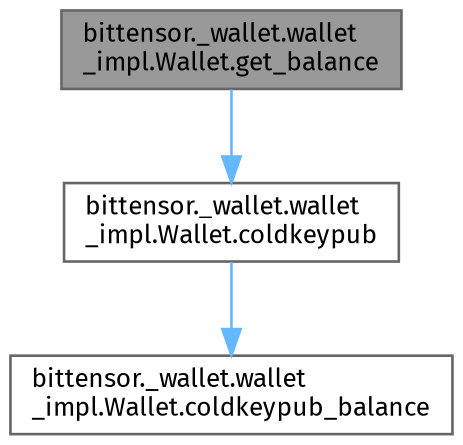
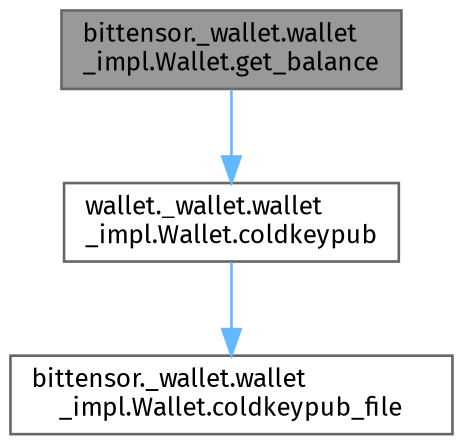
node "bittensor._wallet.wallet _impl.Wallet.coldkeypub": label "bittensor._wallet.wallet _impl.Wallet.coldkeypub" -> "wallet._wallet.wallet _impl.Wallet.coldkeypub"
node "bittensor._wallet.wallet _impl.Wallet.coldkeypub_balance": label "bittensor._wallet.wallet _impl.Wallet.coldkeypub_balance" -> "bittensor._wallet.wallet _impl.Wallet.coldkeypub_file"
